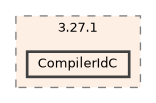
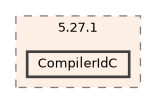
cluster "3.27.1": label "3.27.1" -> "5.27.1"
